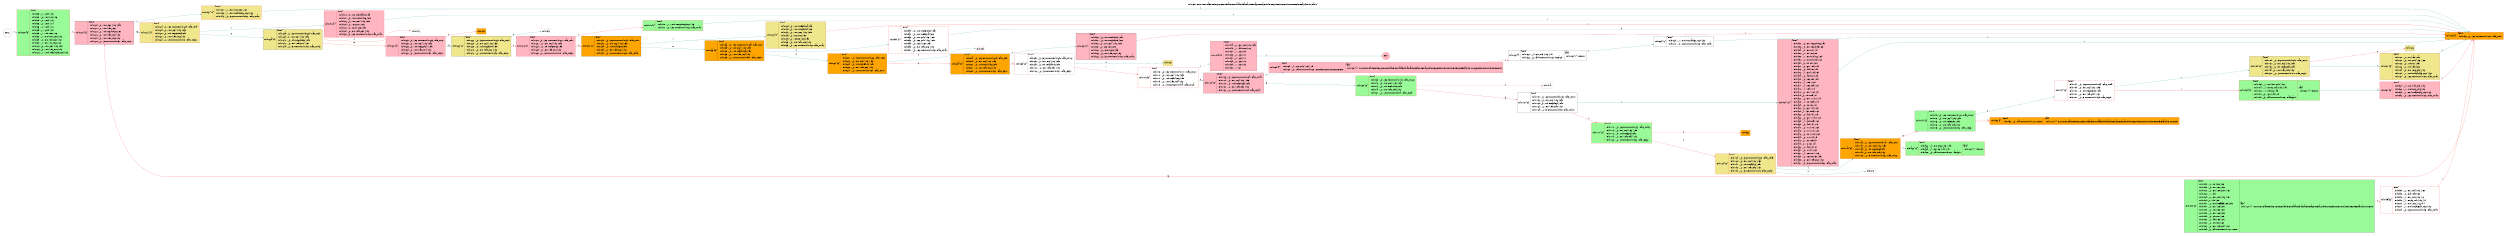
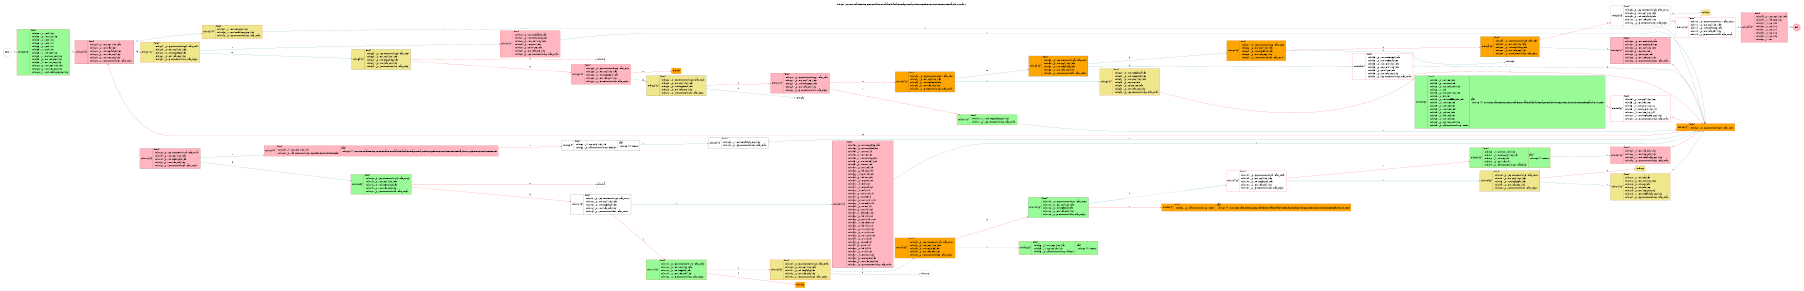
edge "0x40170c [25]" -> "0x401725 [25]": removed, label "6"
